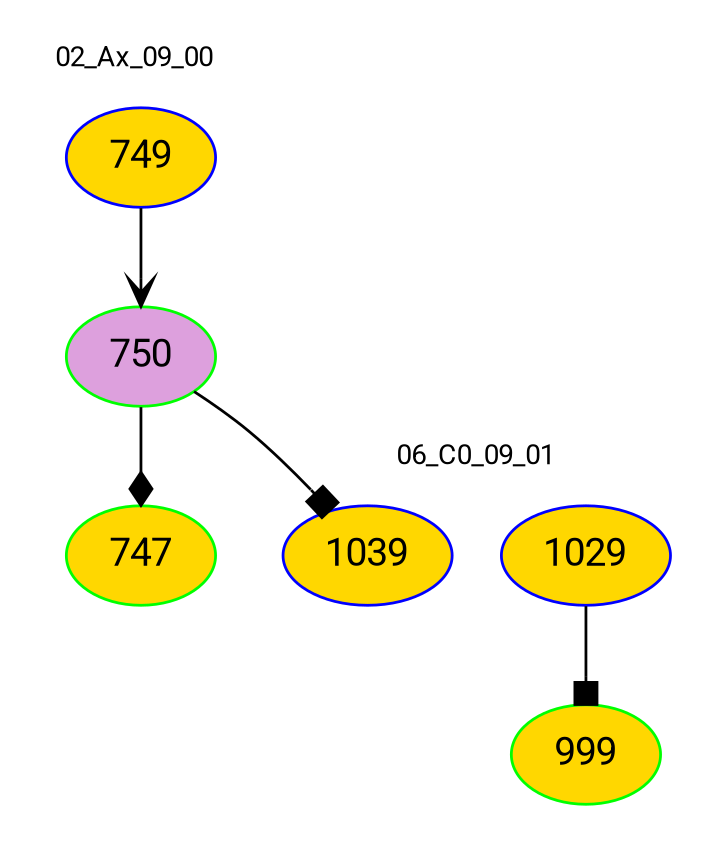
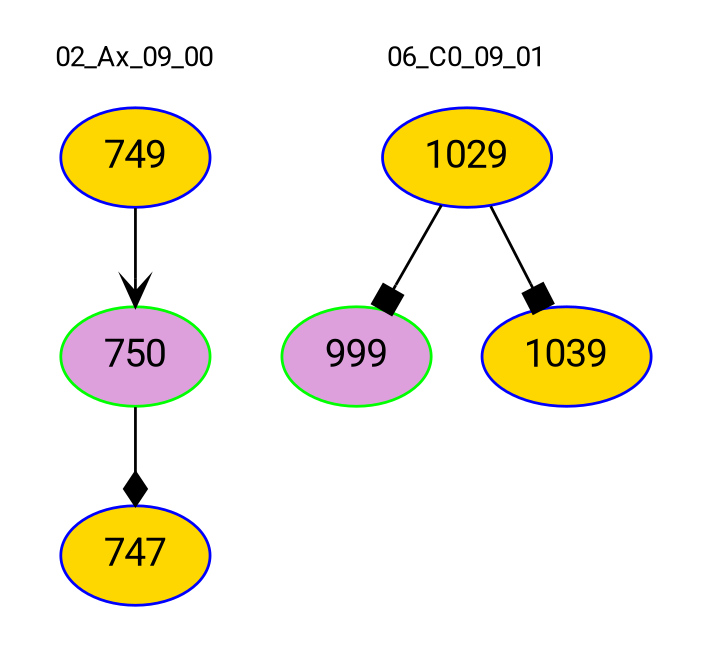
edge "750" -> "1039": now "1029" -> "1039"
node "747": color green -> blue
node "999": fillcolor gold -> plum
